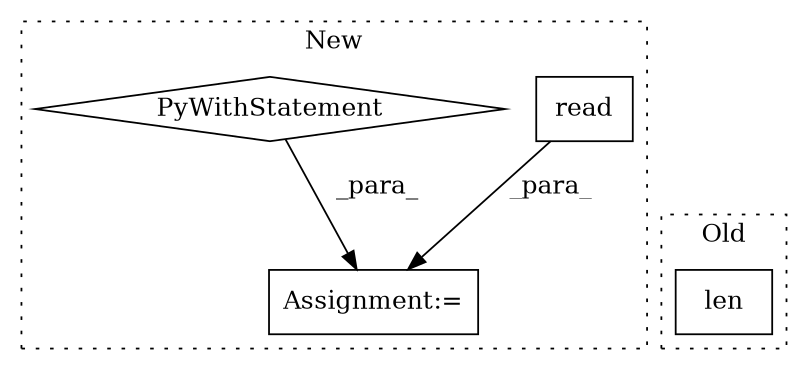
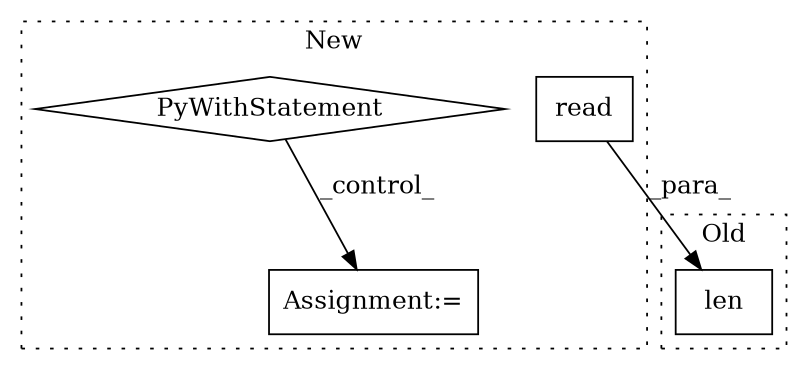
edge "PyWithStatement" -> "Assignment:=": label "_para_" -> "_control_"
edge "read" -> "Assignment:=": now "read" -> "len"
